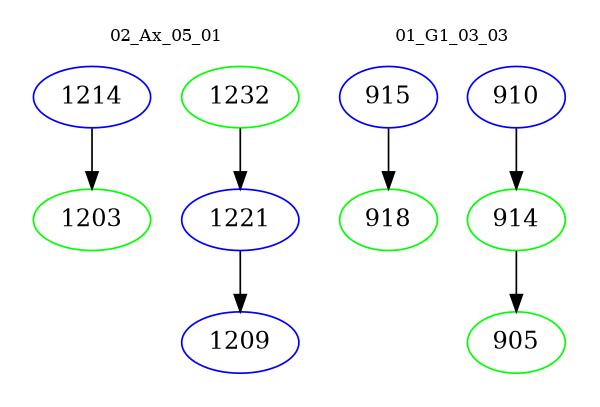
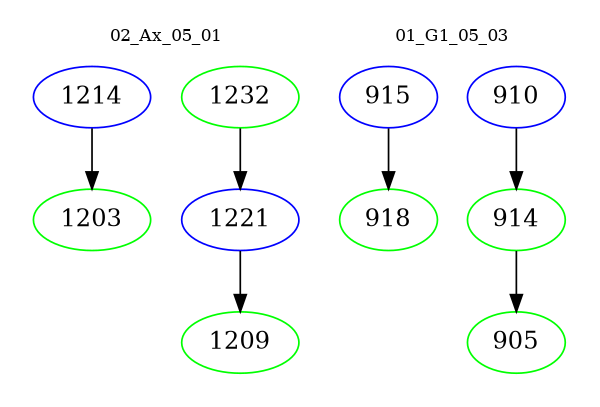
cluster "01_G1_03_03": label "01_G1_03_03" -> "01_G1_05_03"
node "1209": color blue -> green
